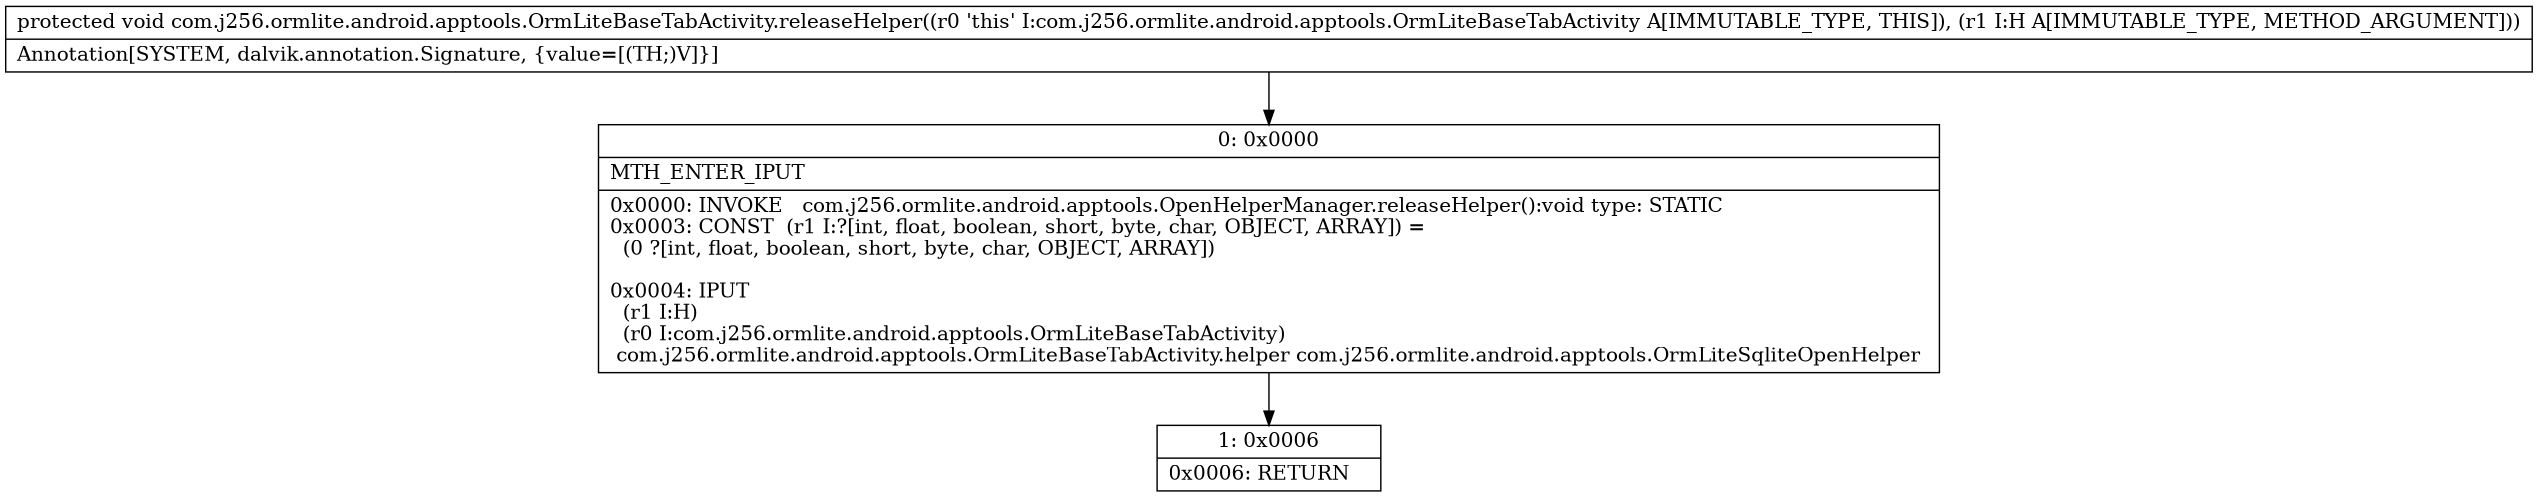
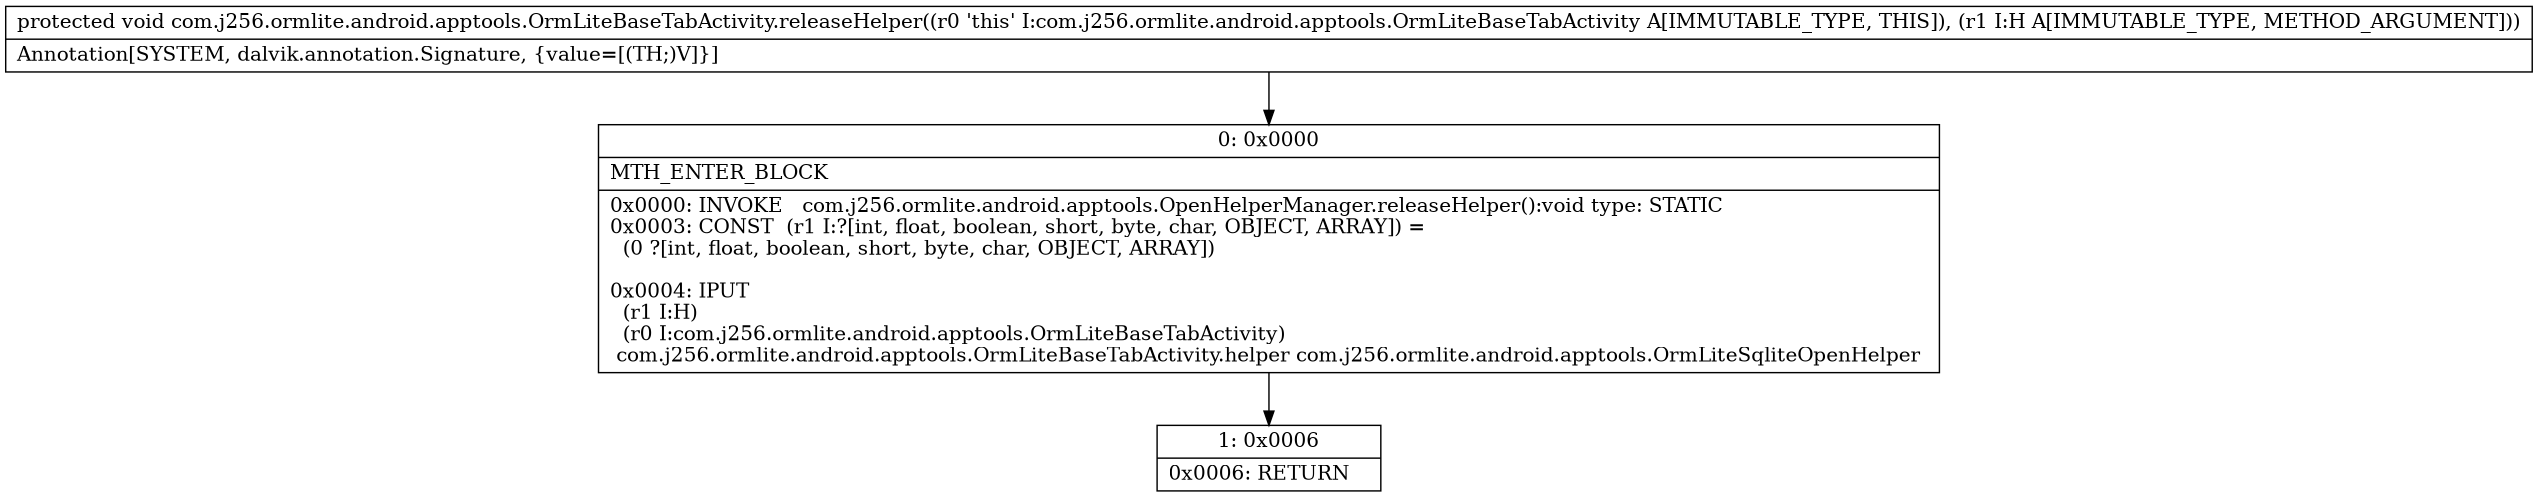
node "0: 0x0000": text "MTH_ENTER_IPUT" -> "MTH_ENTER_BLOCK"
